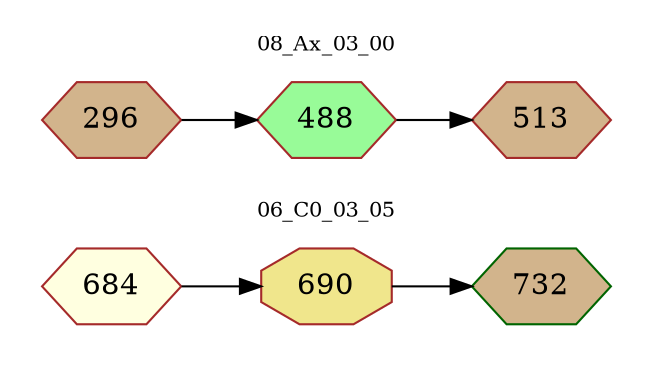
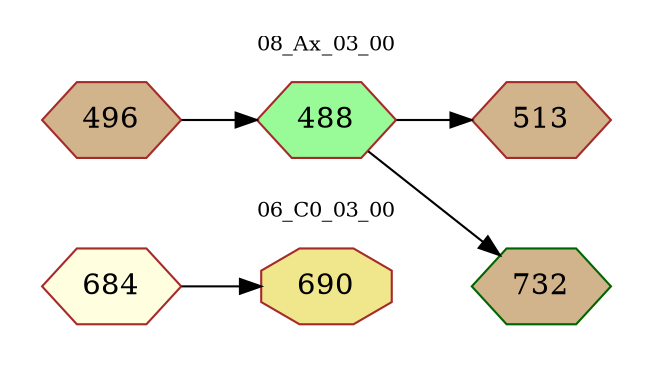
node "296": label "296" -> "496"
cluster "06_C0_03_05": label "06_C0_03_05" -> "06_C0_03_00"
edge "690" -> "732": now "488" -> "732"
